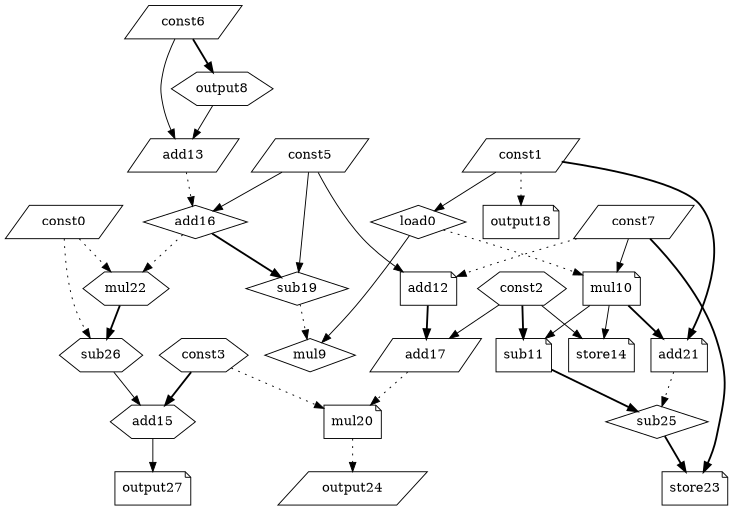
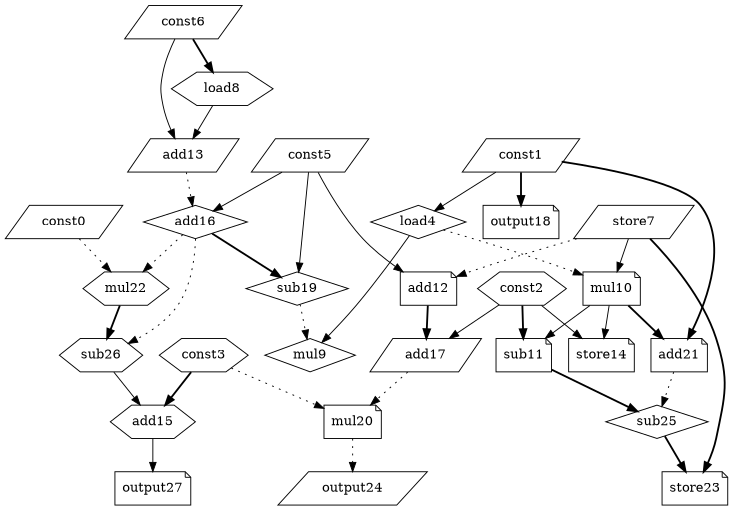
node "output8": label "output8" -> "load8"
edge "const1" -> "output18": style dotted -> bold
node "load0": label "load0" -> "load4"
node "const7": label "const7" -> "store7"
edge "const0" -> "sub26": now "add16" -> "sub26"
